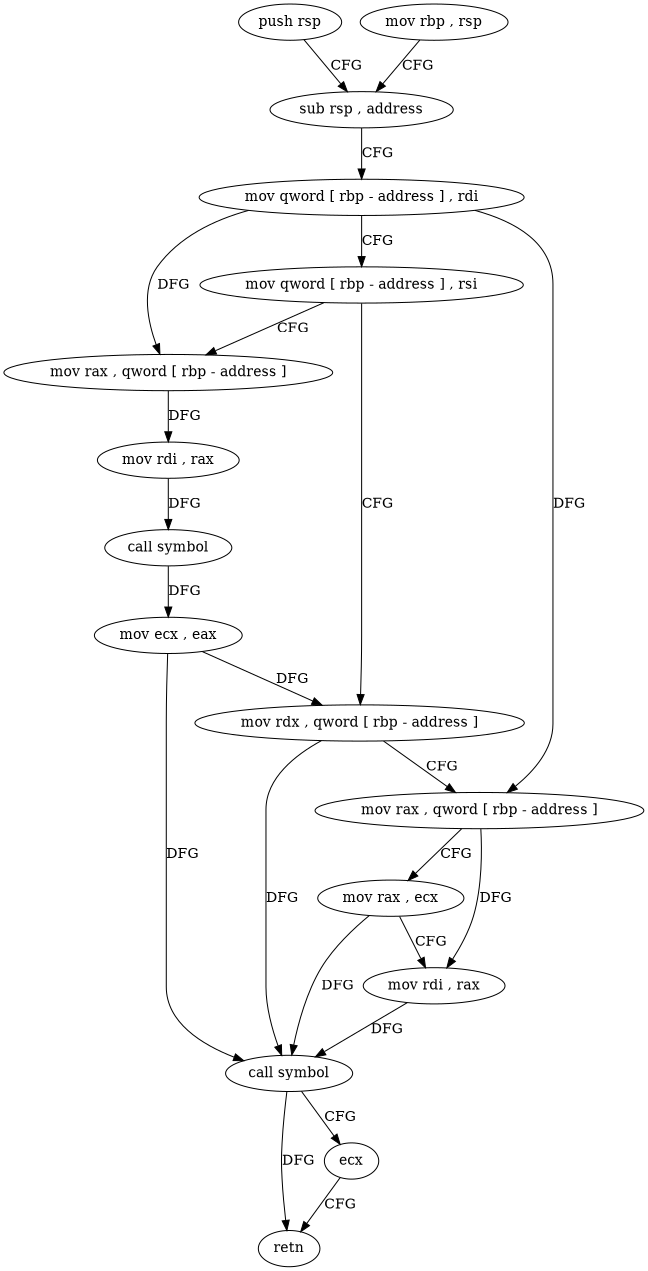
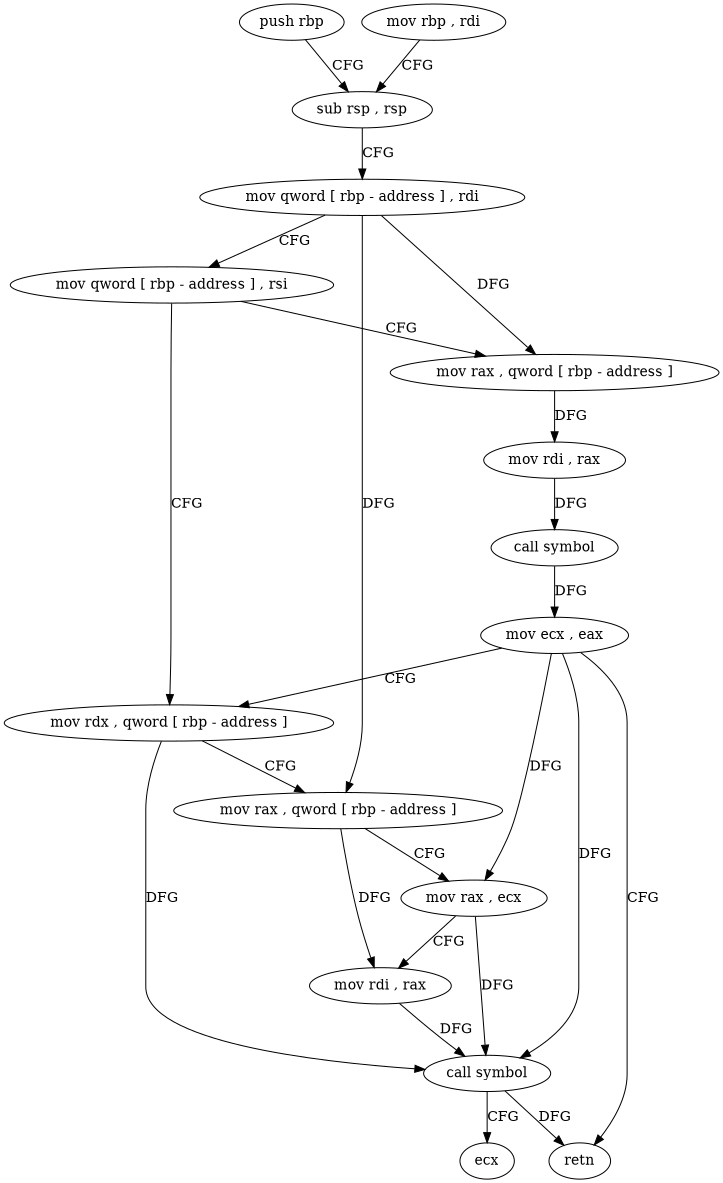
node "push rsp": label "push rsp" -> "push rbp"
node "mov rbp , rsp": label "mov rbp , rsp" -> "mov rbp , rdi"
node "sub rsp , address": label "sub rsp , address" -> "sub rsp , rsp"
edge "mov ecx , eax" -> "mov rdx , qword [ rbp - address ]": label "DFG" -> "CFG"
edge "mov ecx , eax" -> "mov rax , ecx": added, label "DFG"
edge "ecx" -> "retn": now "mov ecx , eax" -> "retn"
